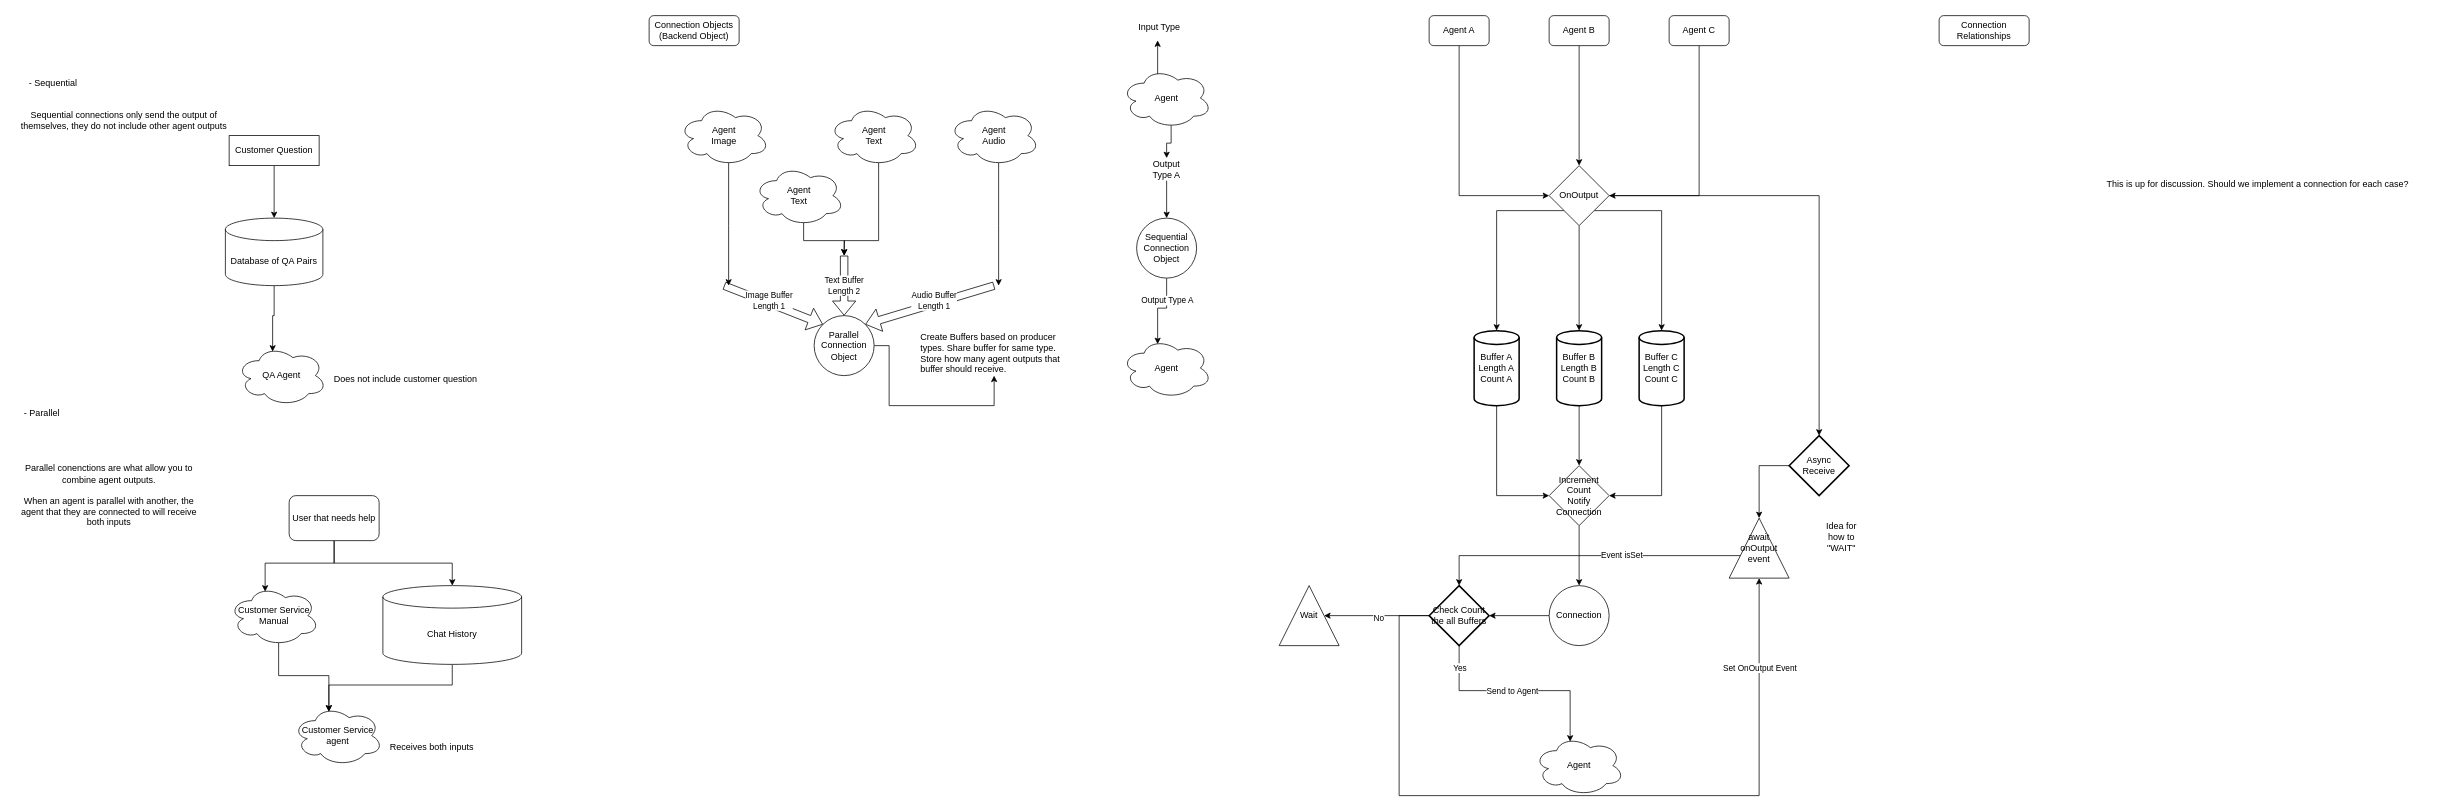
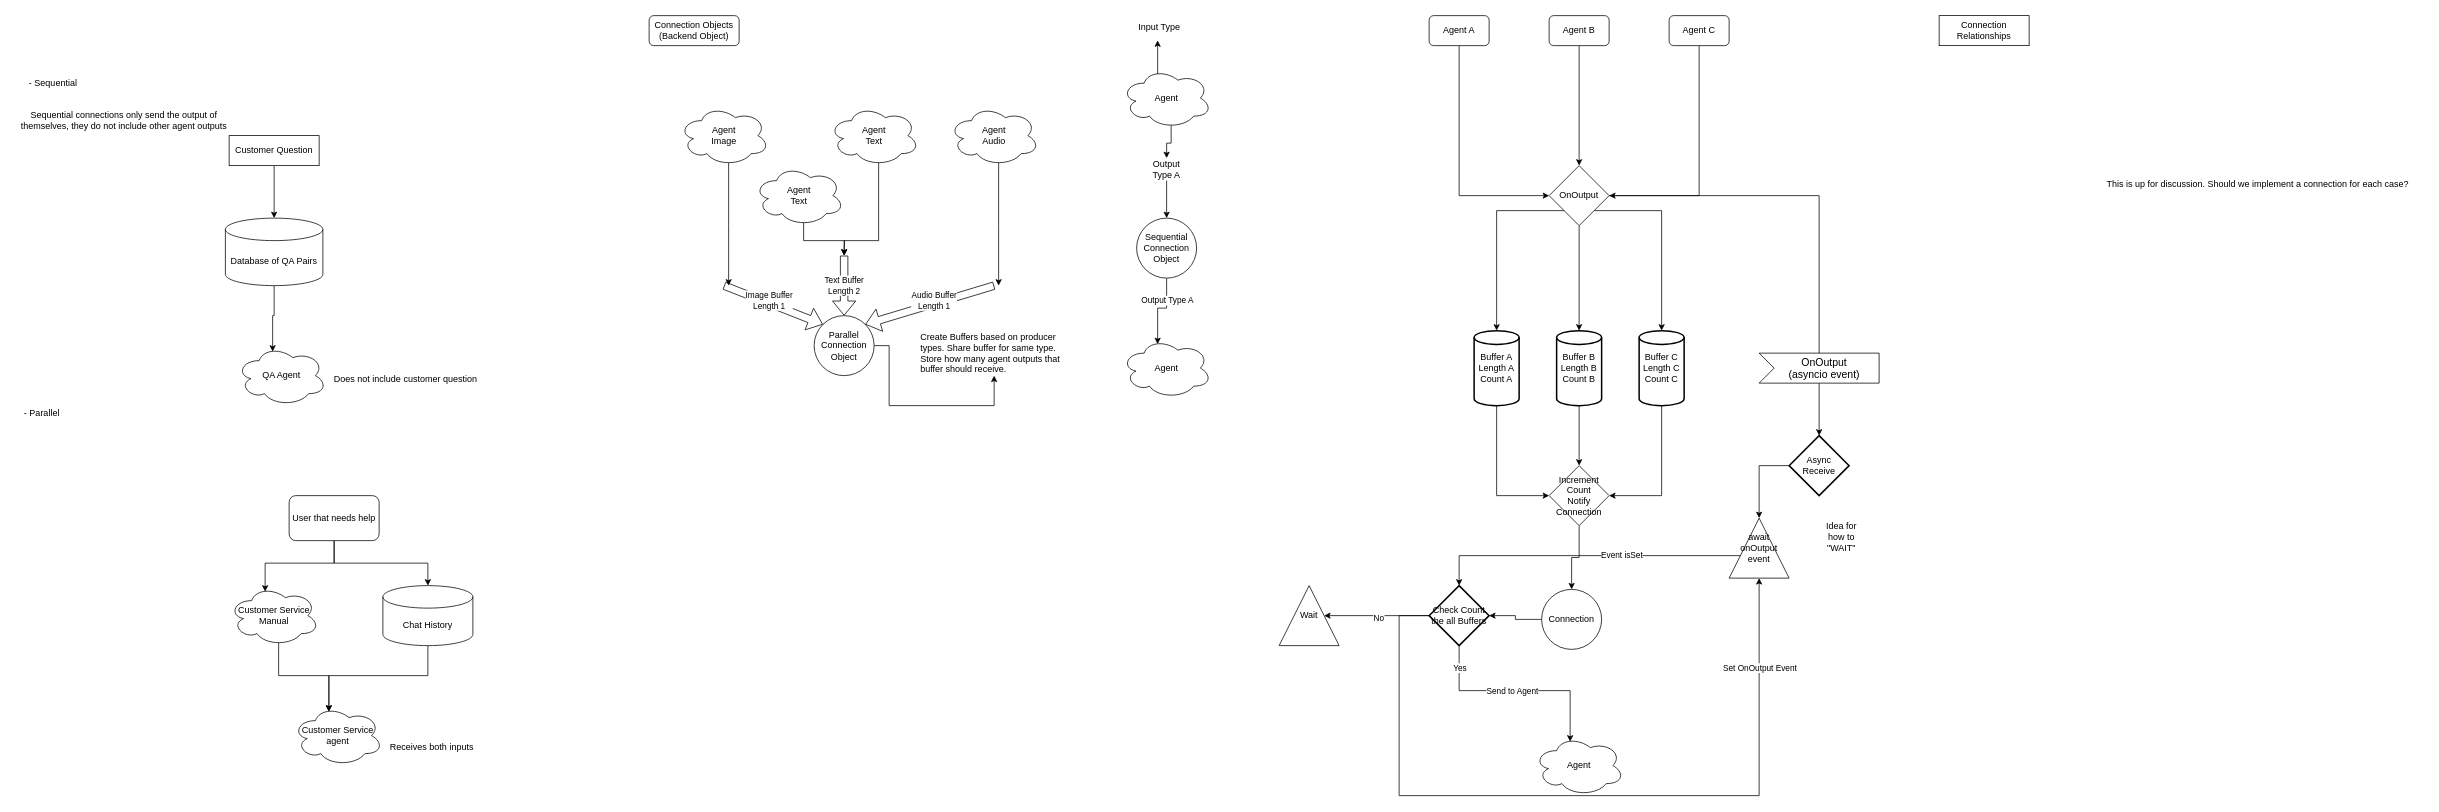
node "Connection Relationships": shape rounded rectangle -> rectangle
node "OnOutput (asyncio event)": added
node "Parallel conenctions are what allow you to combine agent outputs. When an agent is parallel with another, the agent that they are connected to will receive both inputs": removed
node "Connection": moved (1579, 615) -> (1572, 619)
node "Chat History": size 139x79 -> 90x60
